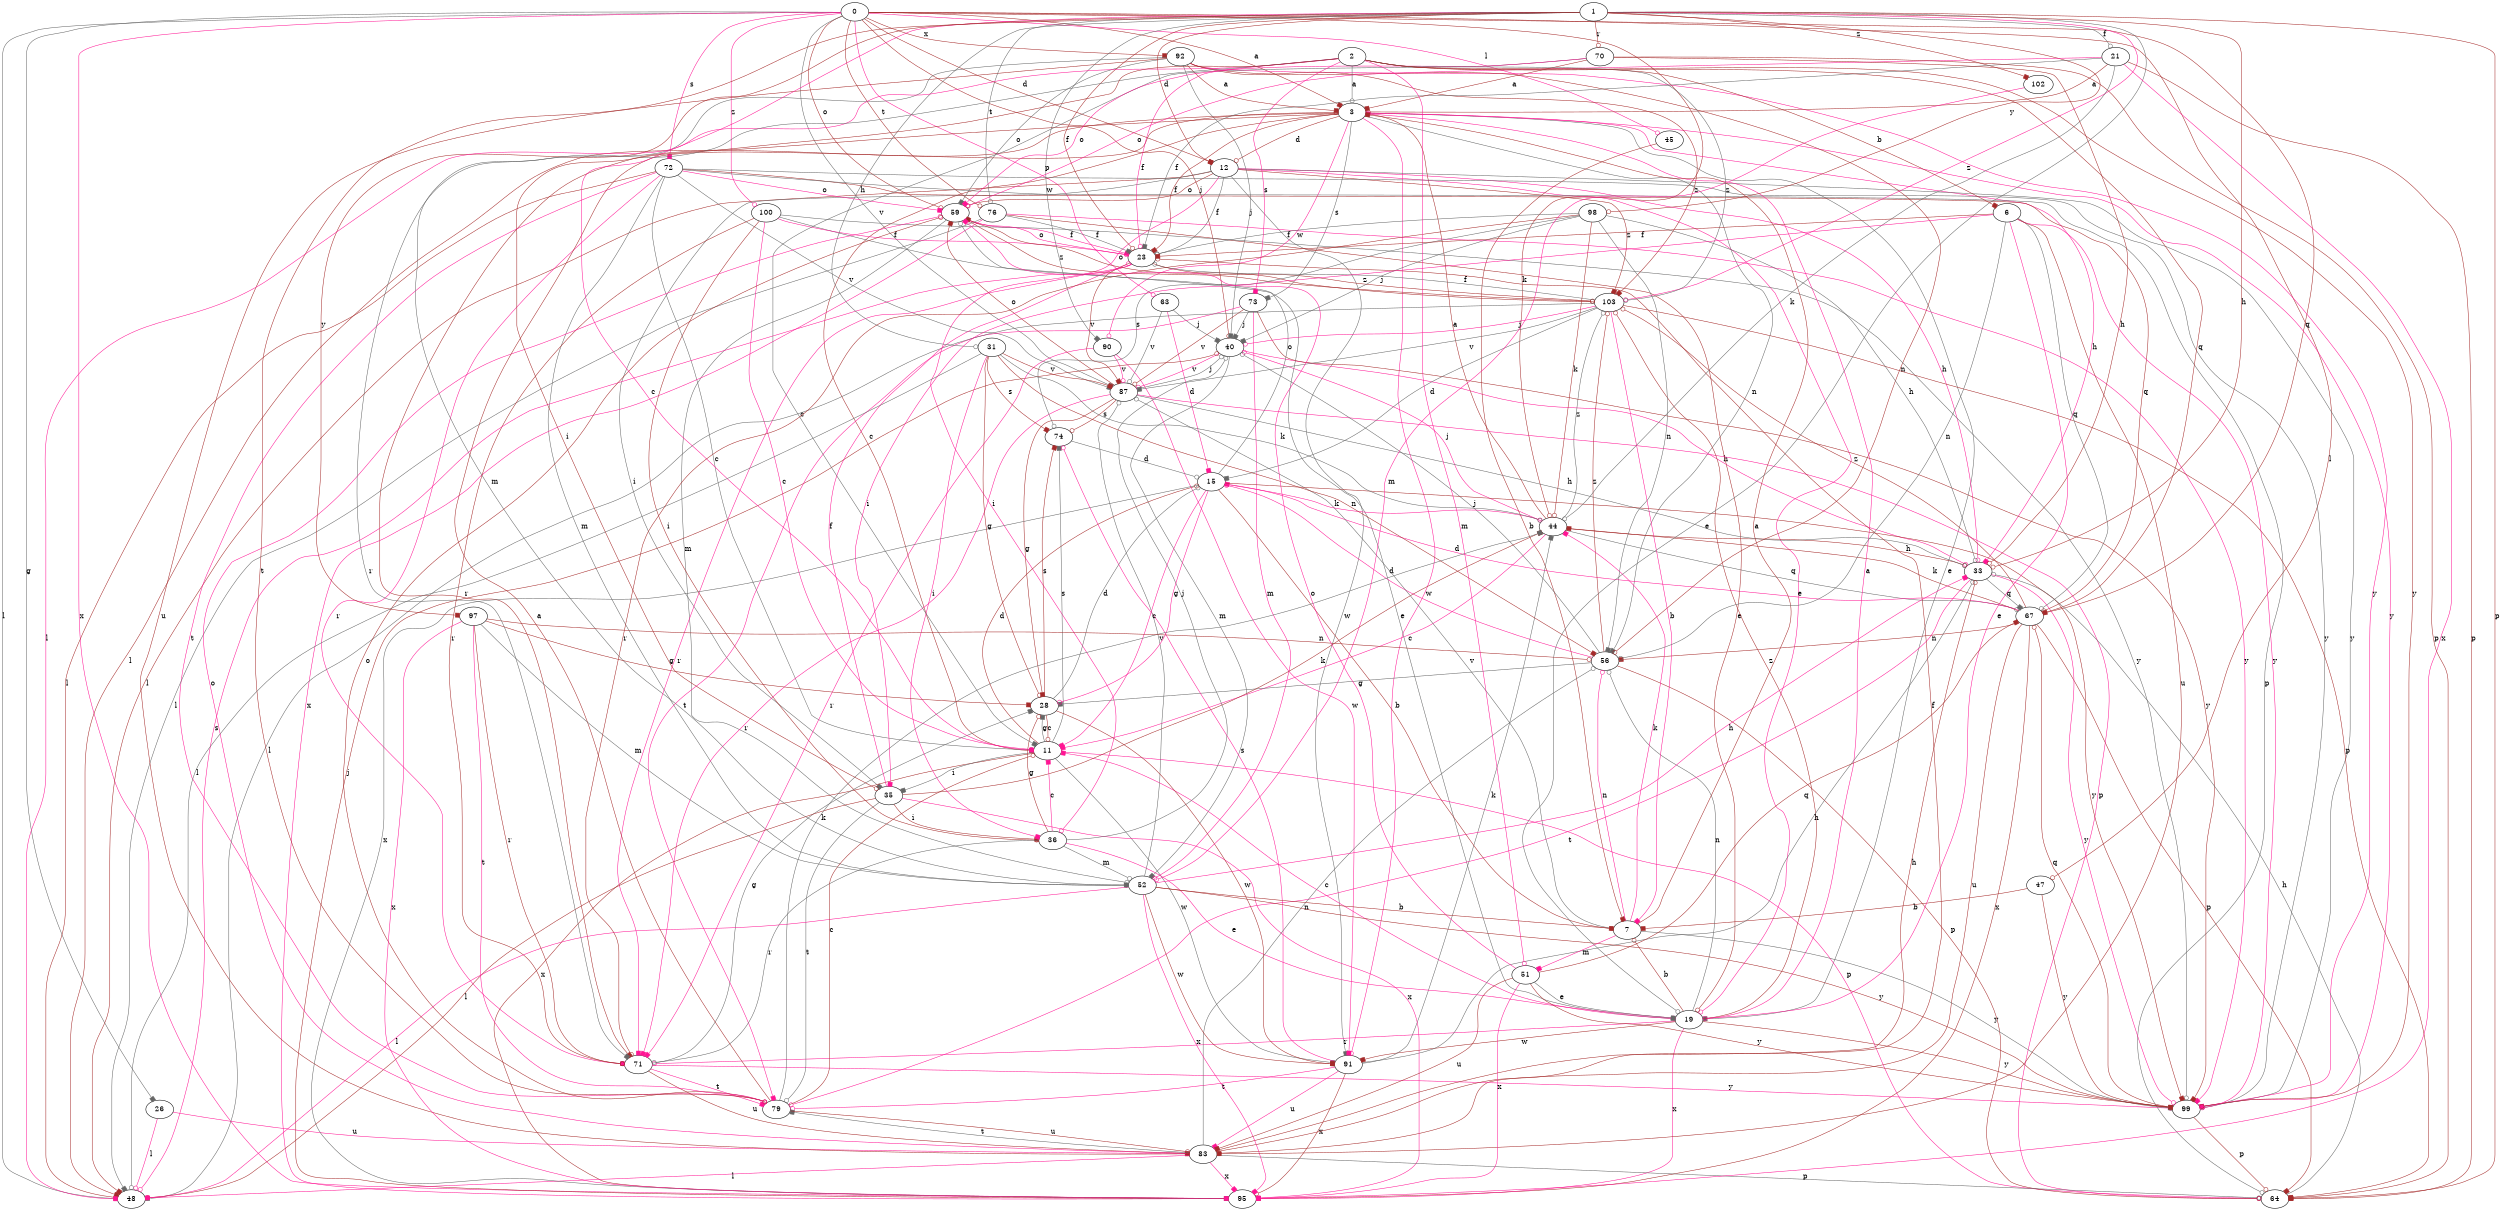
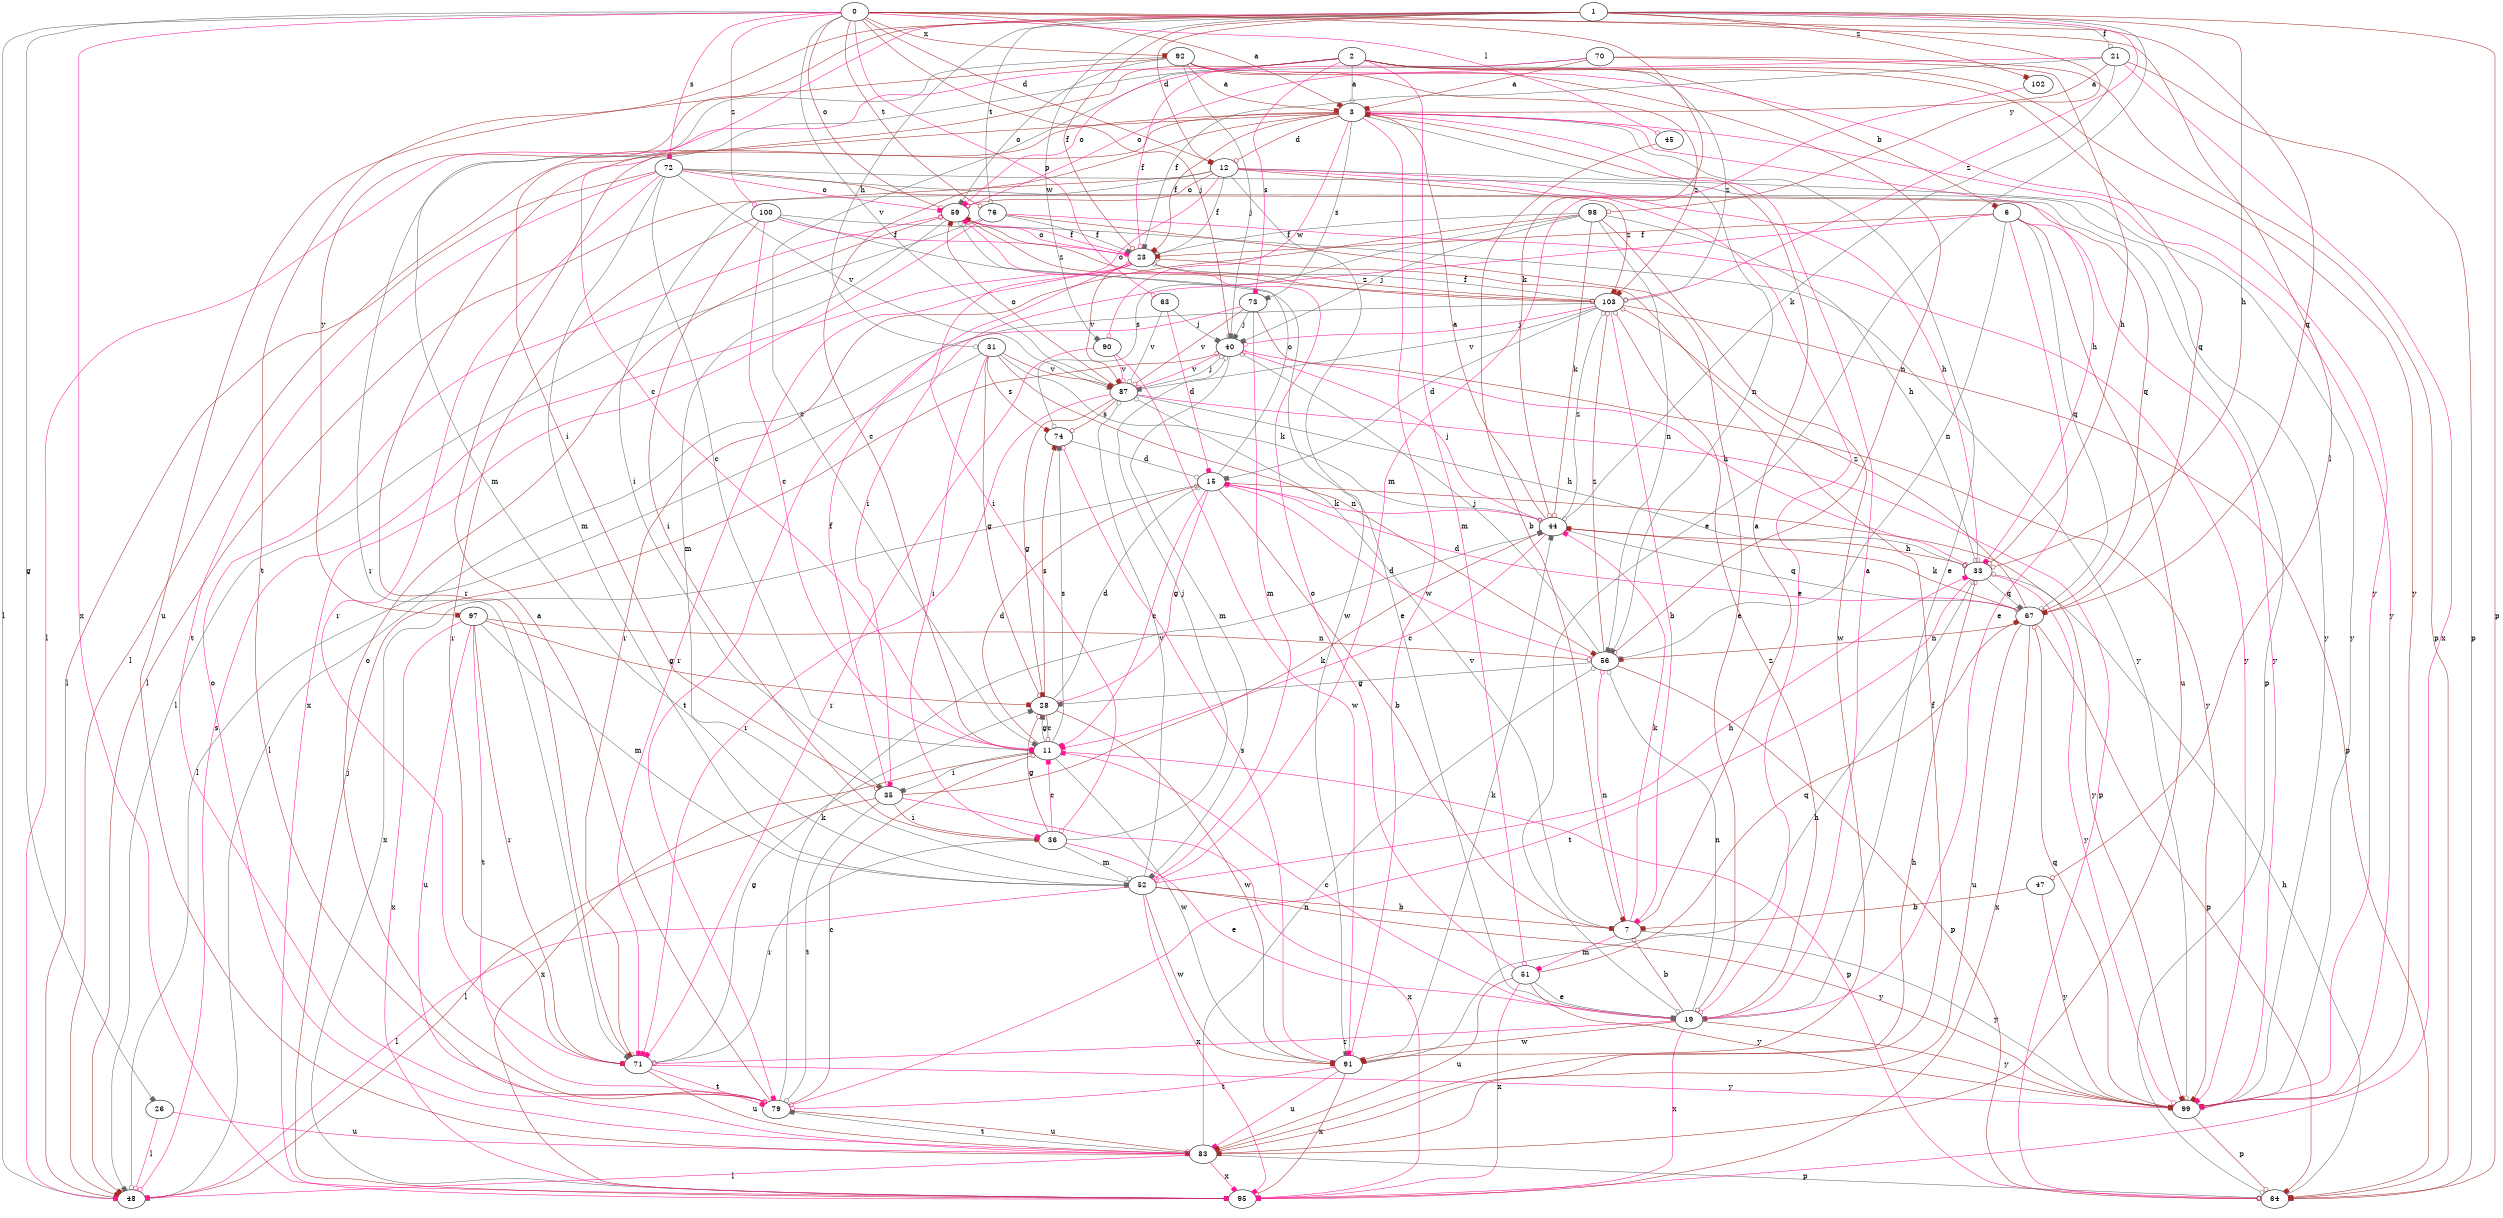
edge "1" -> "70": removed, label "r"
edge "98" -> "91": added, label "w"
edge "97" -> "83": added, label "u"
